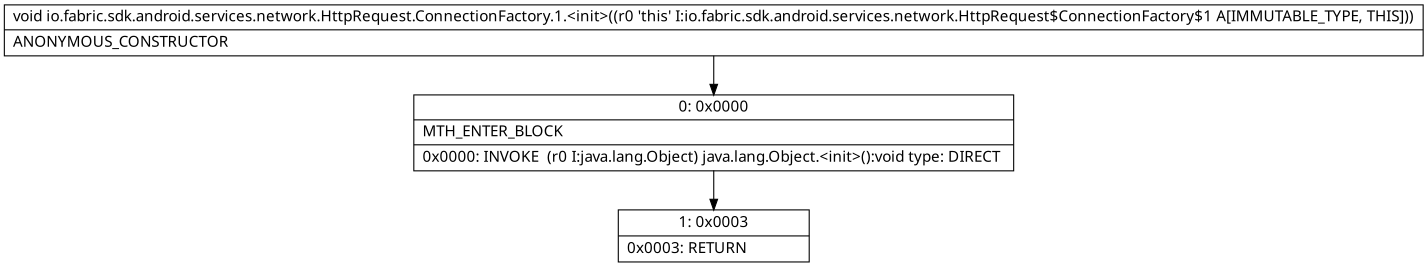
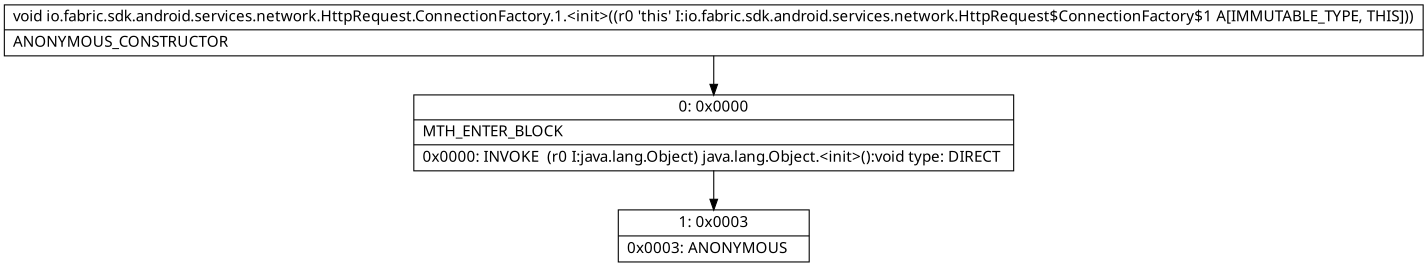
node "1: 0x0003": text "0x0003: RETURN" -> "0x0003: ANONYMOUS"
